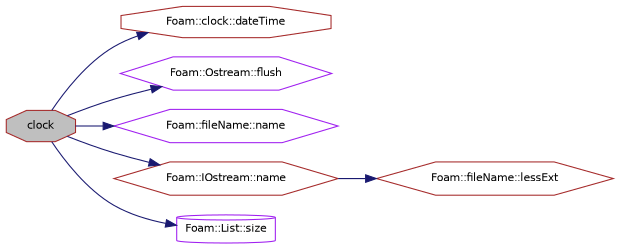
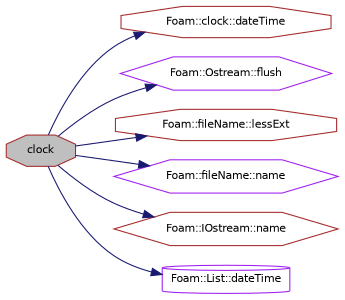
edge "Foam::IOstream::name" -> "Foam::fileName::lessExt": now "clock" -> "Foam::fileName::lessExt"
node "Foam::fileName::lessExt": shape hexagon -> octagon
node "Foam::List::size": label "Foam::List::size" -> "Foam::List::dateTime"
